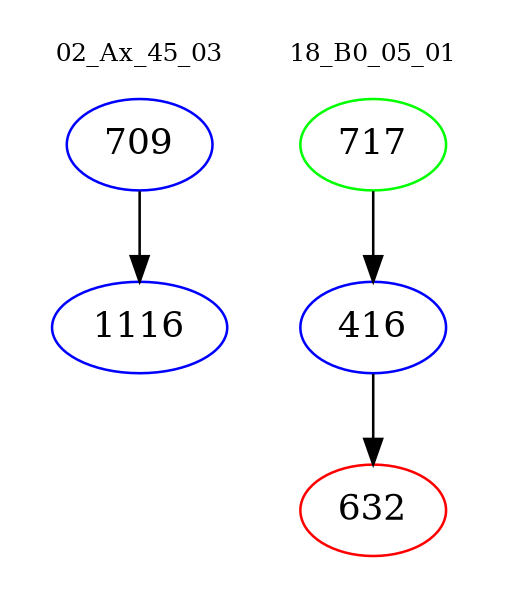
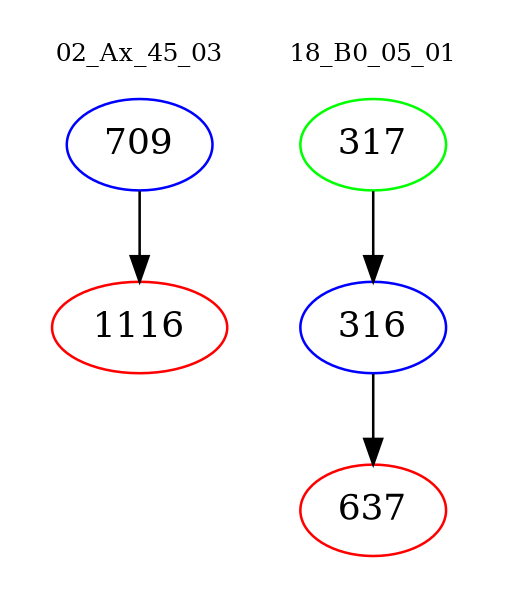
node "717": label "717" -> "317"
node "1116": color blue -> red
node "416": label "416" -> "316"
node "632": label "632" -> "637"
